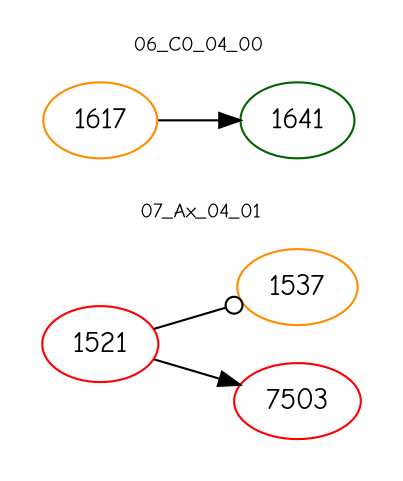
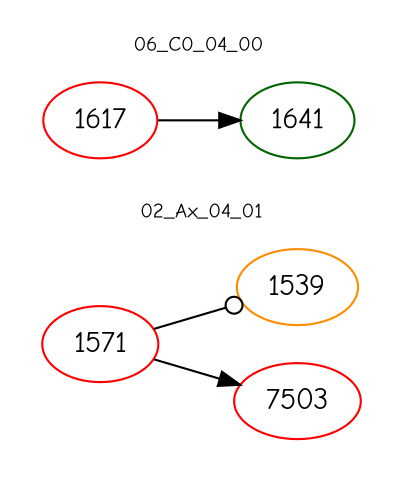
node "1617": color darkorange -> red
cluster "07_Ax_04_01": label "07_Ax_04_01" -> "02_Ax_04_01"
node "1537": label "1537" -> "1539"
node "1521": label "1521" -> "1571"
